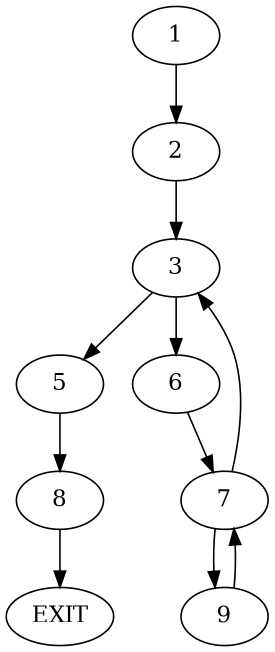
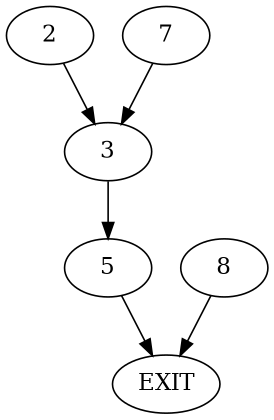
node "1": removed
node "6": removed
edge "5" -> "8": now "5" -> "EXIT"
node "9": removed
